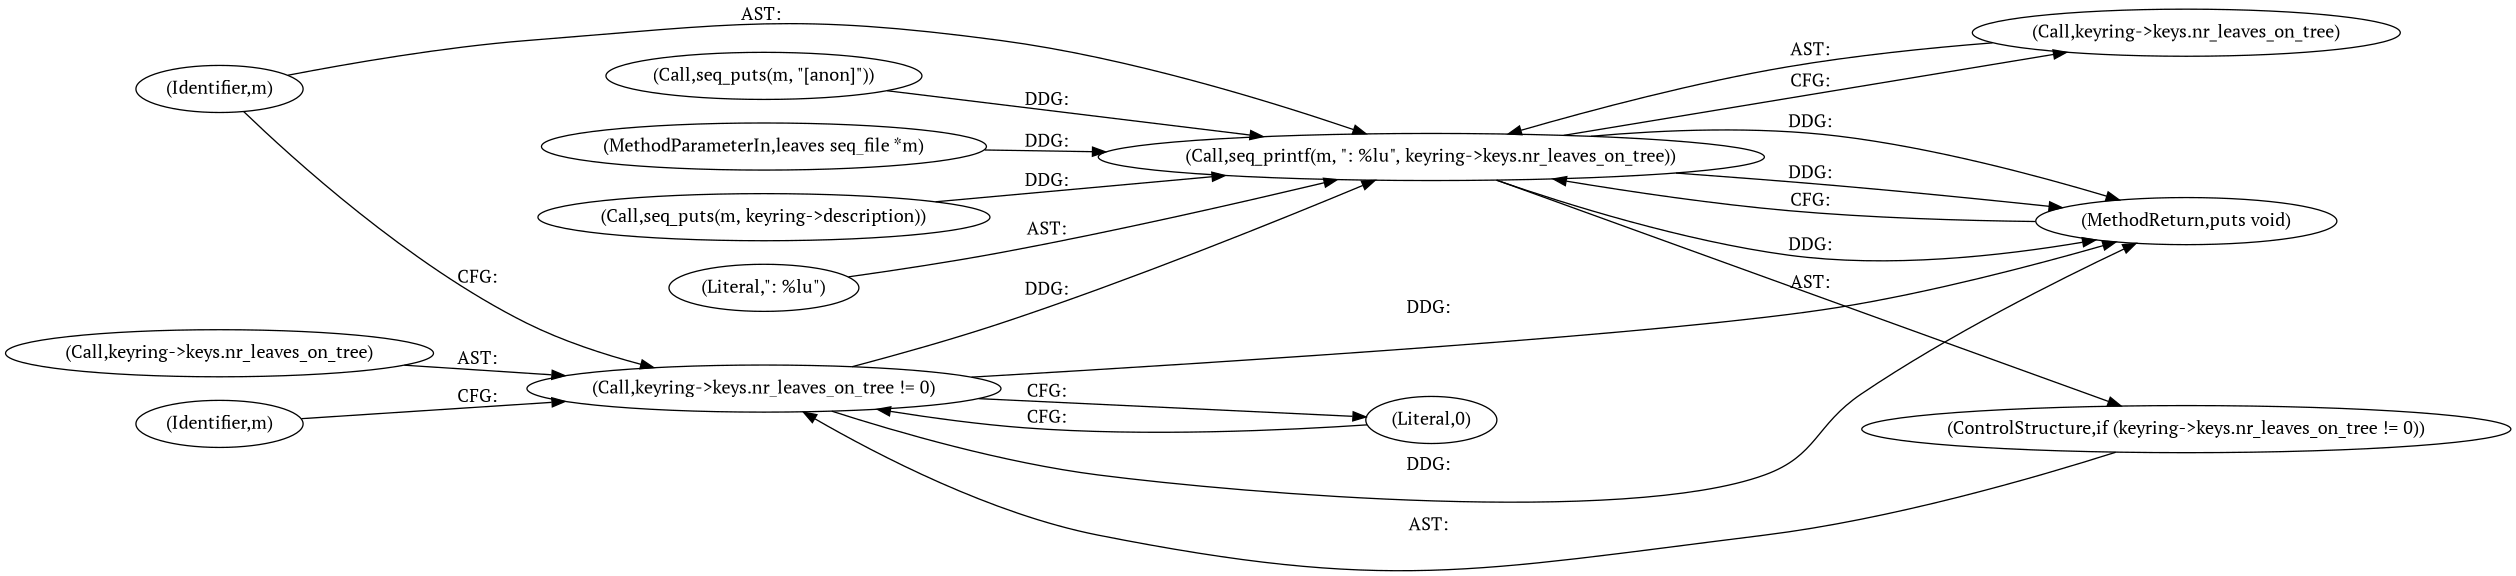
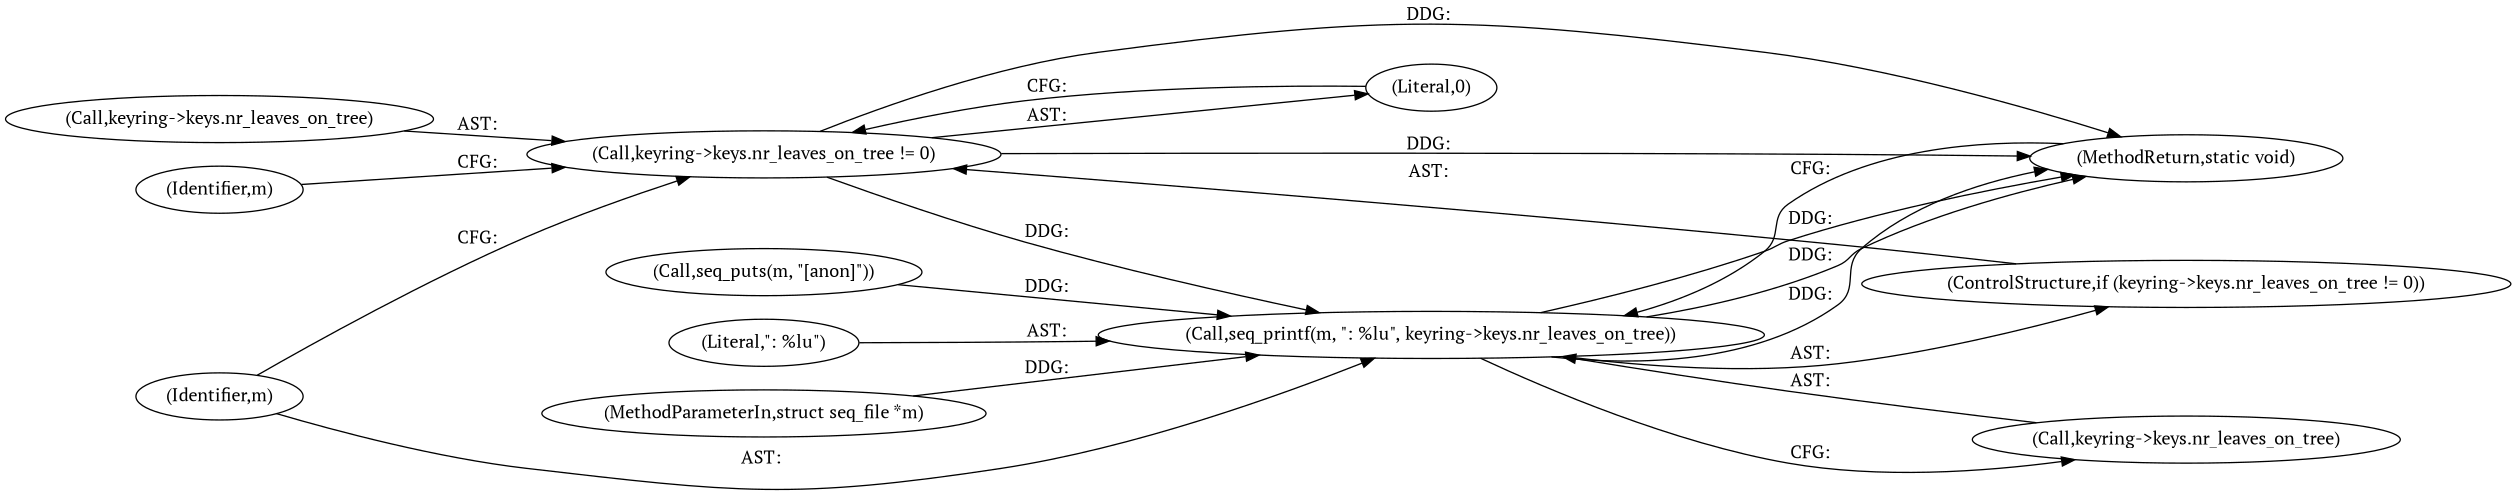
node "(MethodParameterIn,leaves seq_file *m)": label "(MethodParameterIn,leaves seq_file *m)" -> "(MethodParameterIn,struct seq_file *m)"
node "(Call,seq_puts(m, keyring->description))": removed
node "(MethodReturn,puts void)": label "(MethodReturn,puts void)" -> "(MethodReturn,static void)"
edge "(Call,keyring->keys.nr_leaves_on_tree != 0)" -> "(Literal,0)": label "CFG: " -> "AST: "
